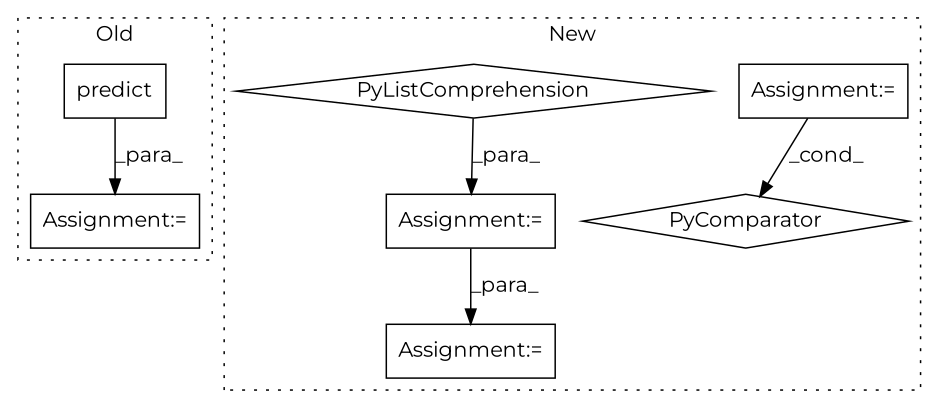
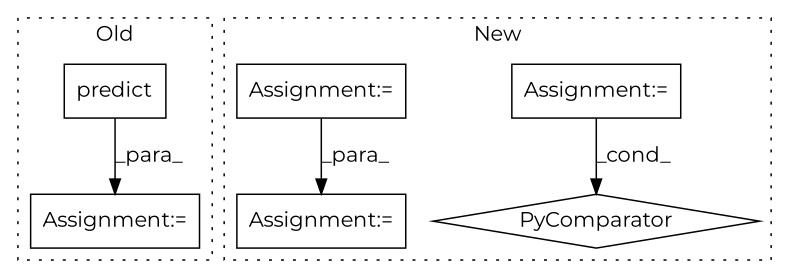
node "PyListComprehension": removed
